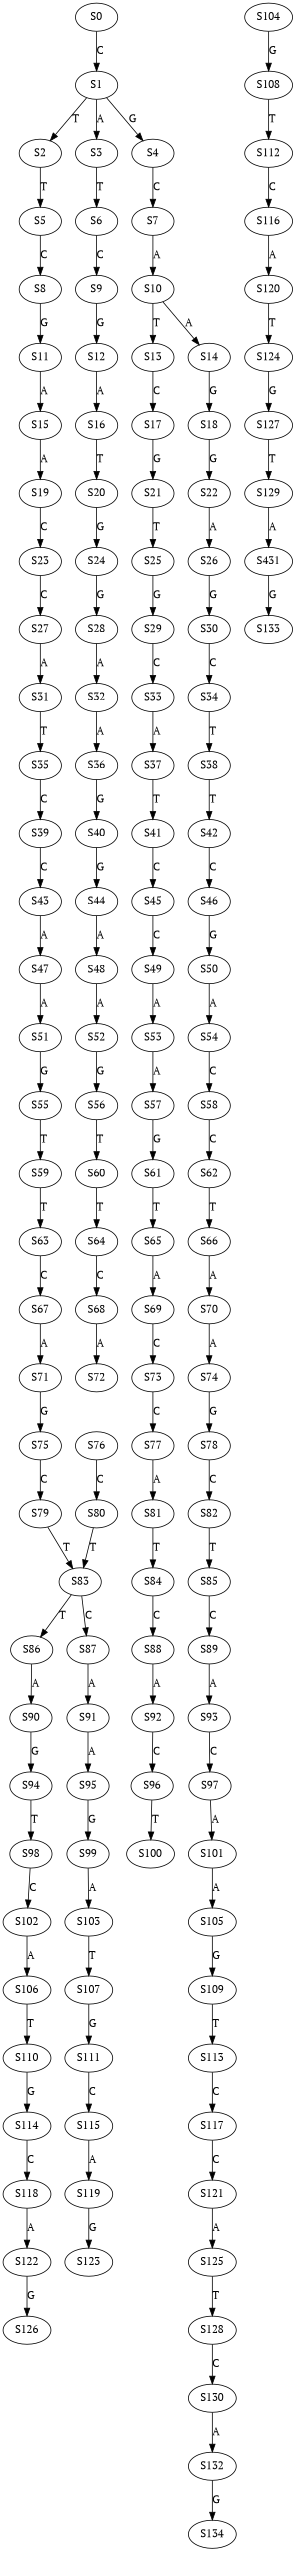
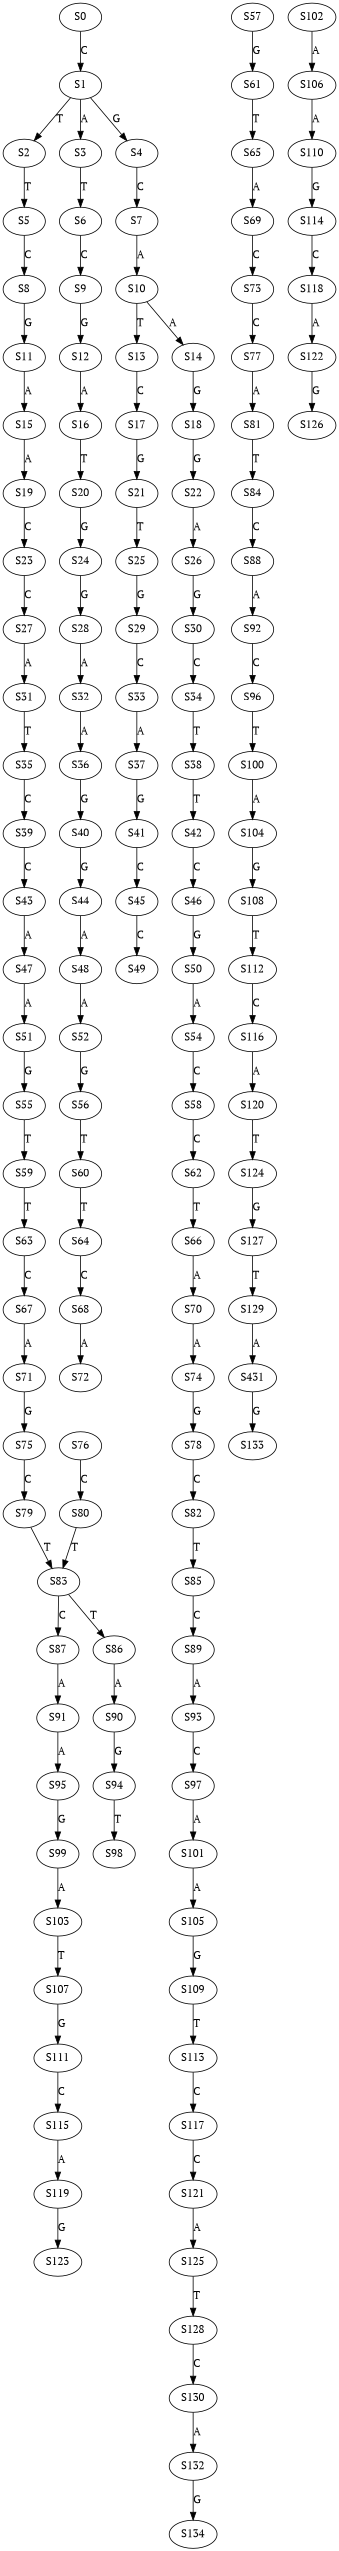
edge "S100" -> "S104": added, label "A"
edge "S37" -> "S41": label "T" -> "G"
node "S53": removed
edge "S98" -> "S102": removed, label "C"
edge "S106" -> "S110": label "T" -> "A"
